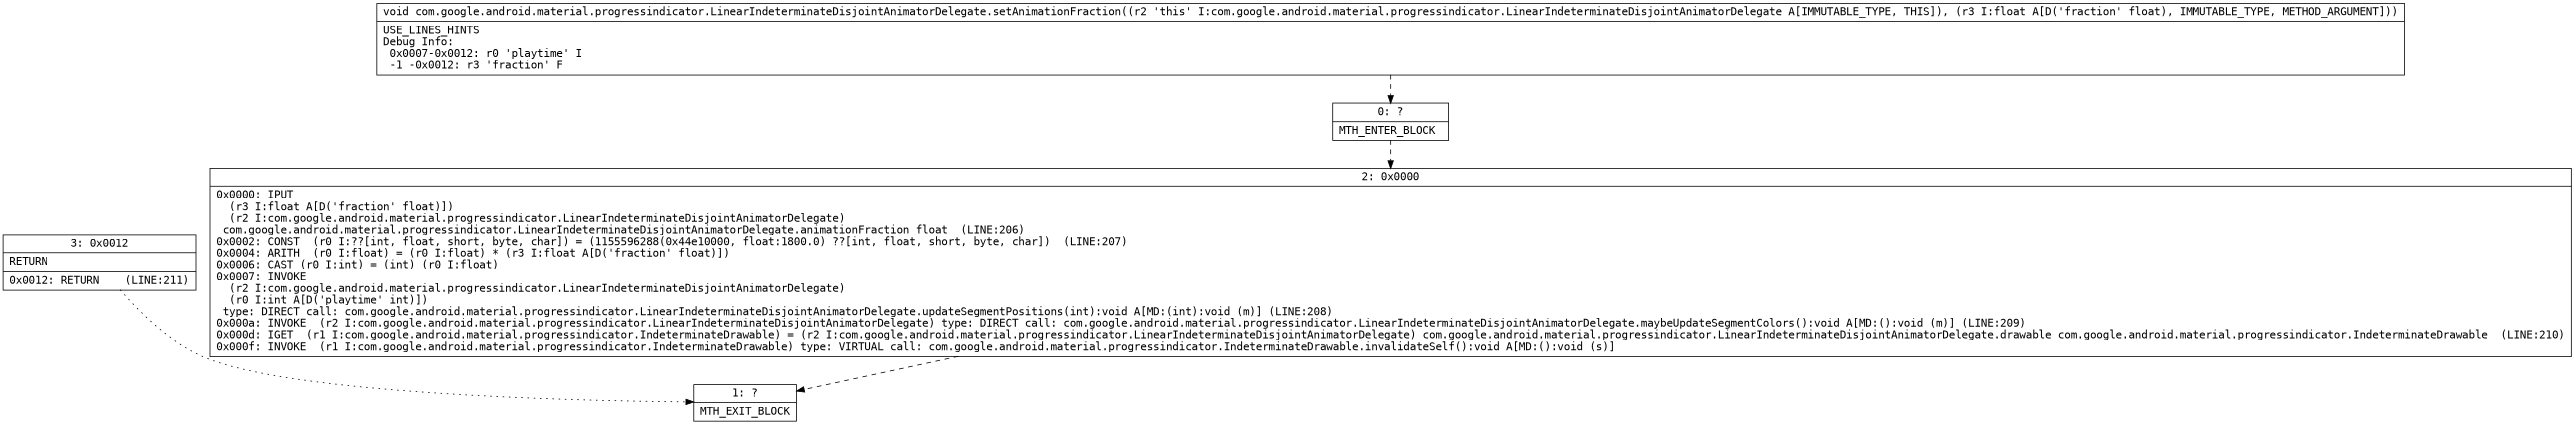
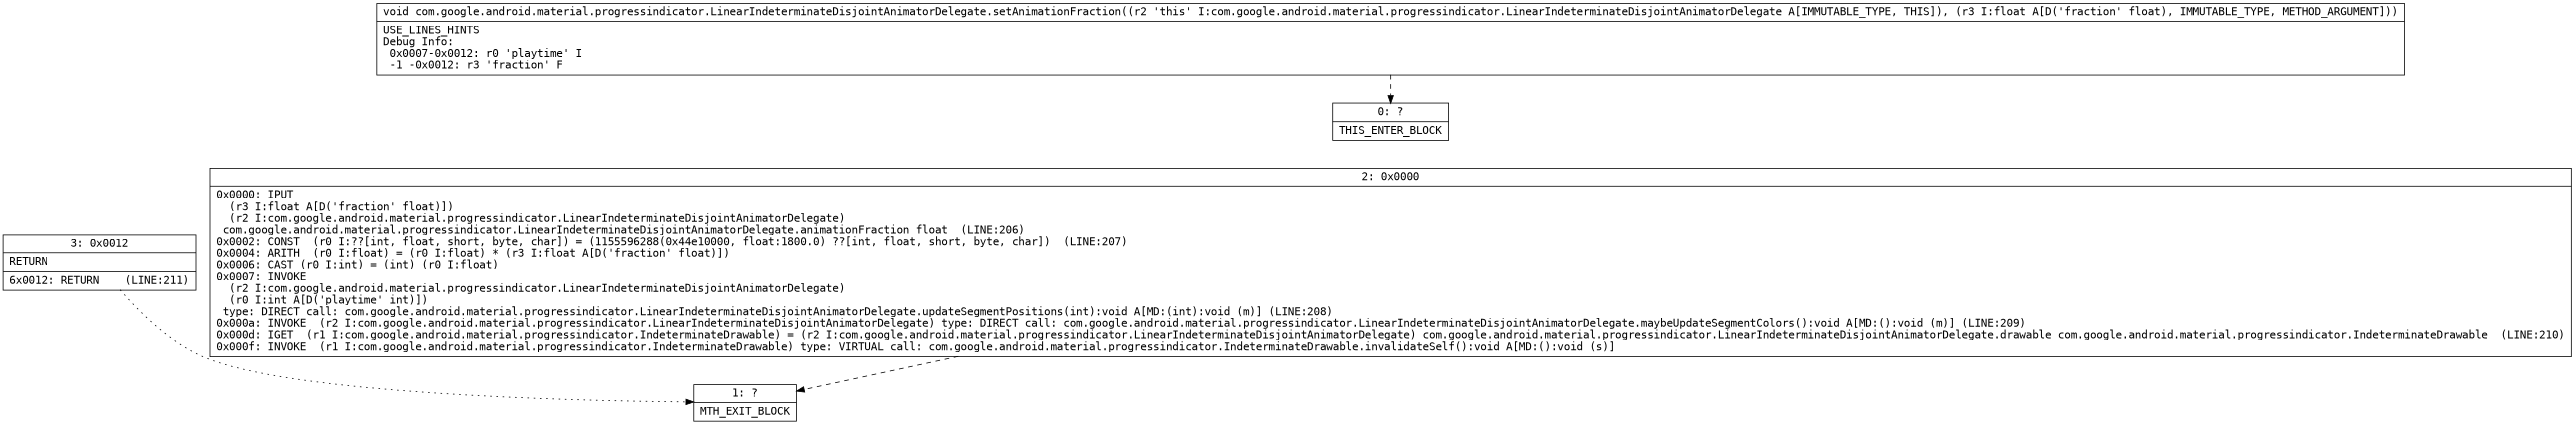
node "0: ?": text "MTH_ENTER_BLOCK" -> "THIS_ENTER_BLOCK"
edge "0: ?" -> "2: 0x0000": removed
node "3: 0x0012": text "0x0012: RETURN    (LINE:211)" -> "6x0012: RETURN    (LINE:211)"
